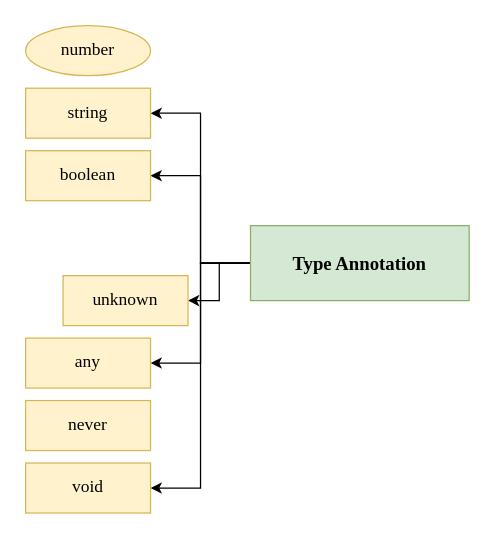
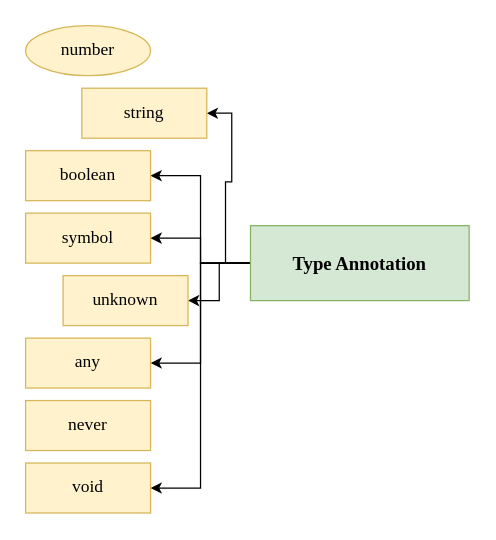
node "string": moved (88, 113) -> (144, 113)
node "symbol": added
edge "Type Annotation" -> "symbol": added
